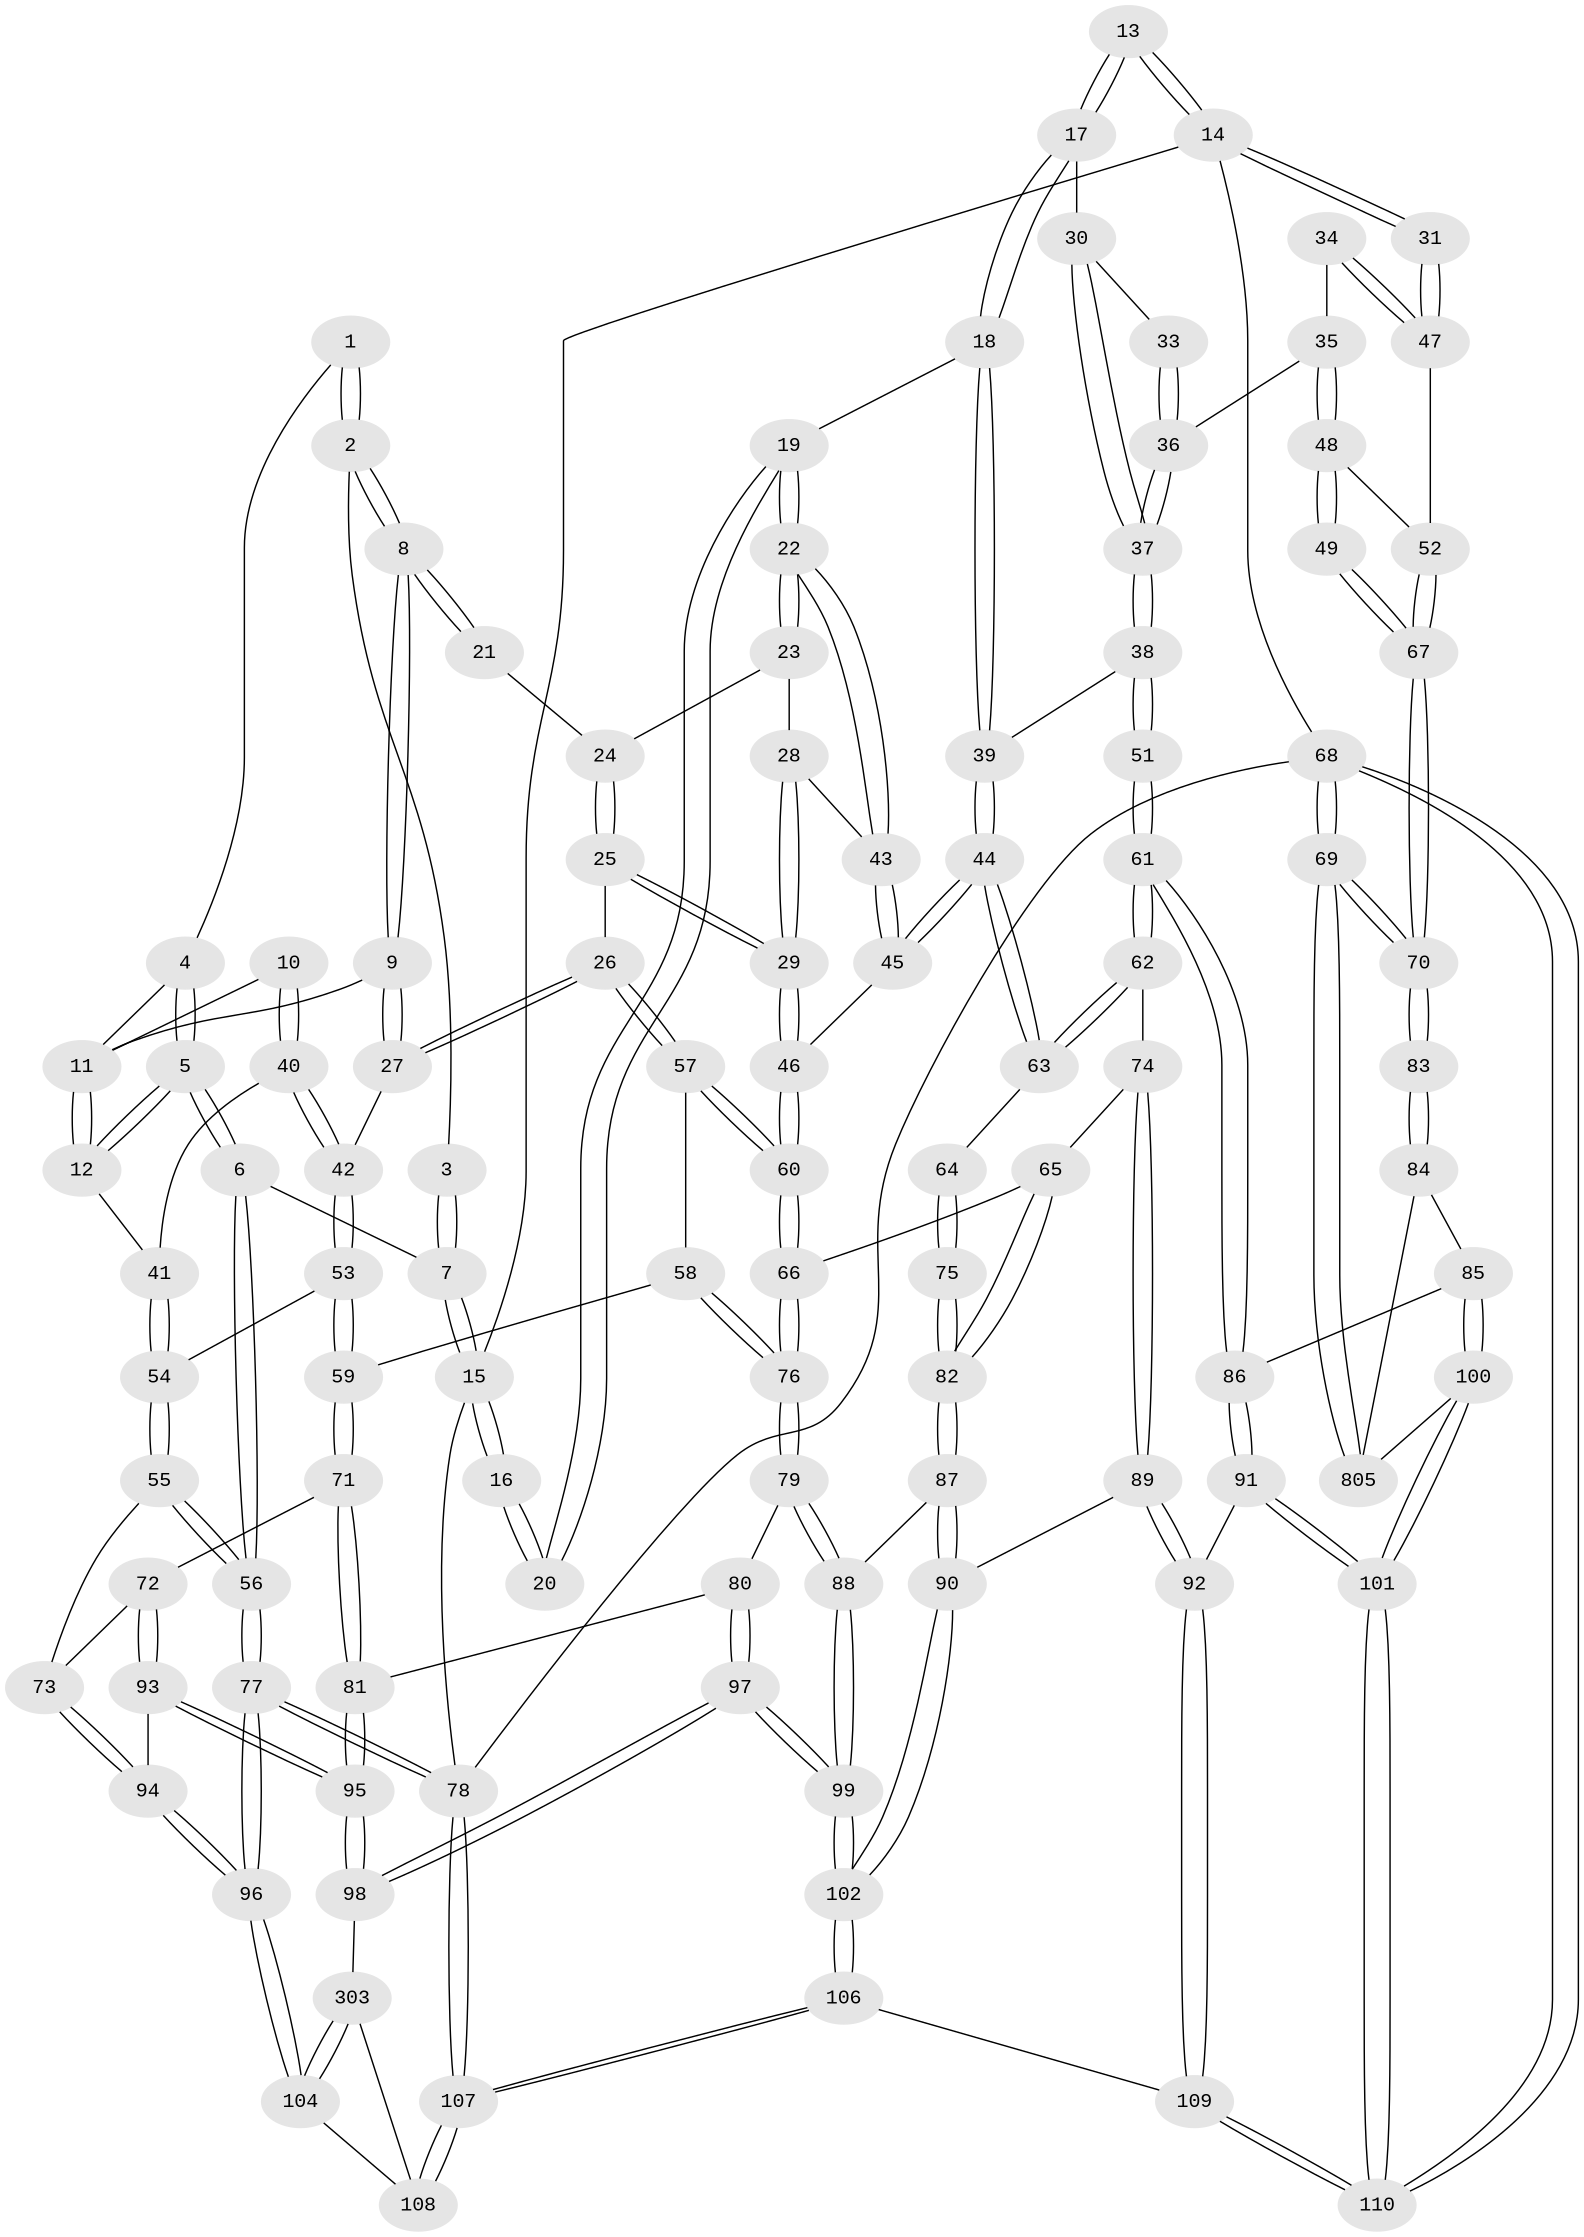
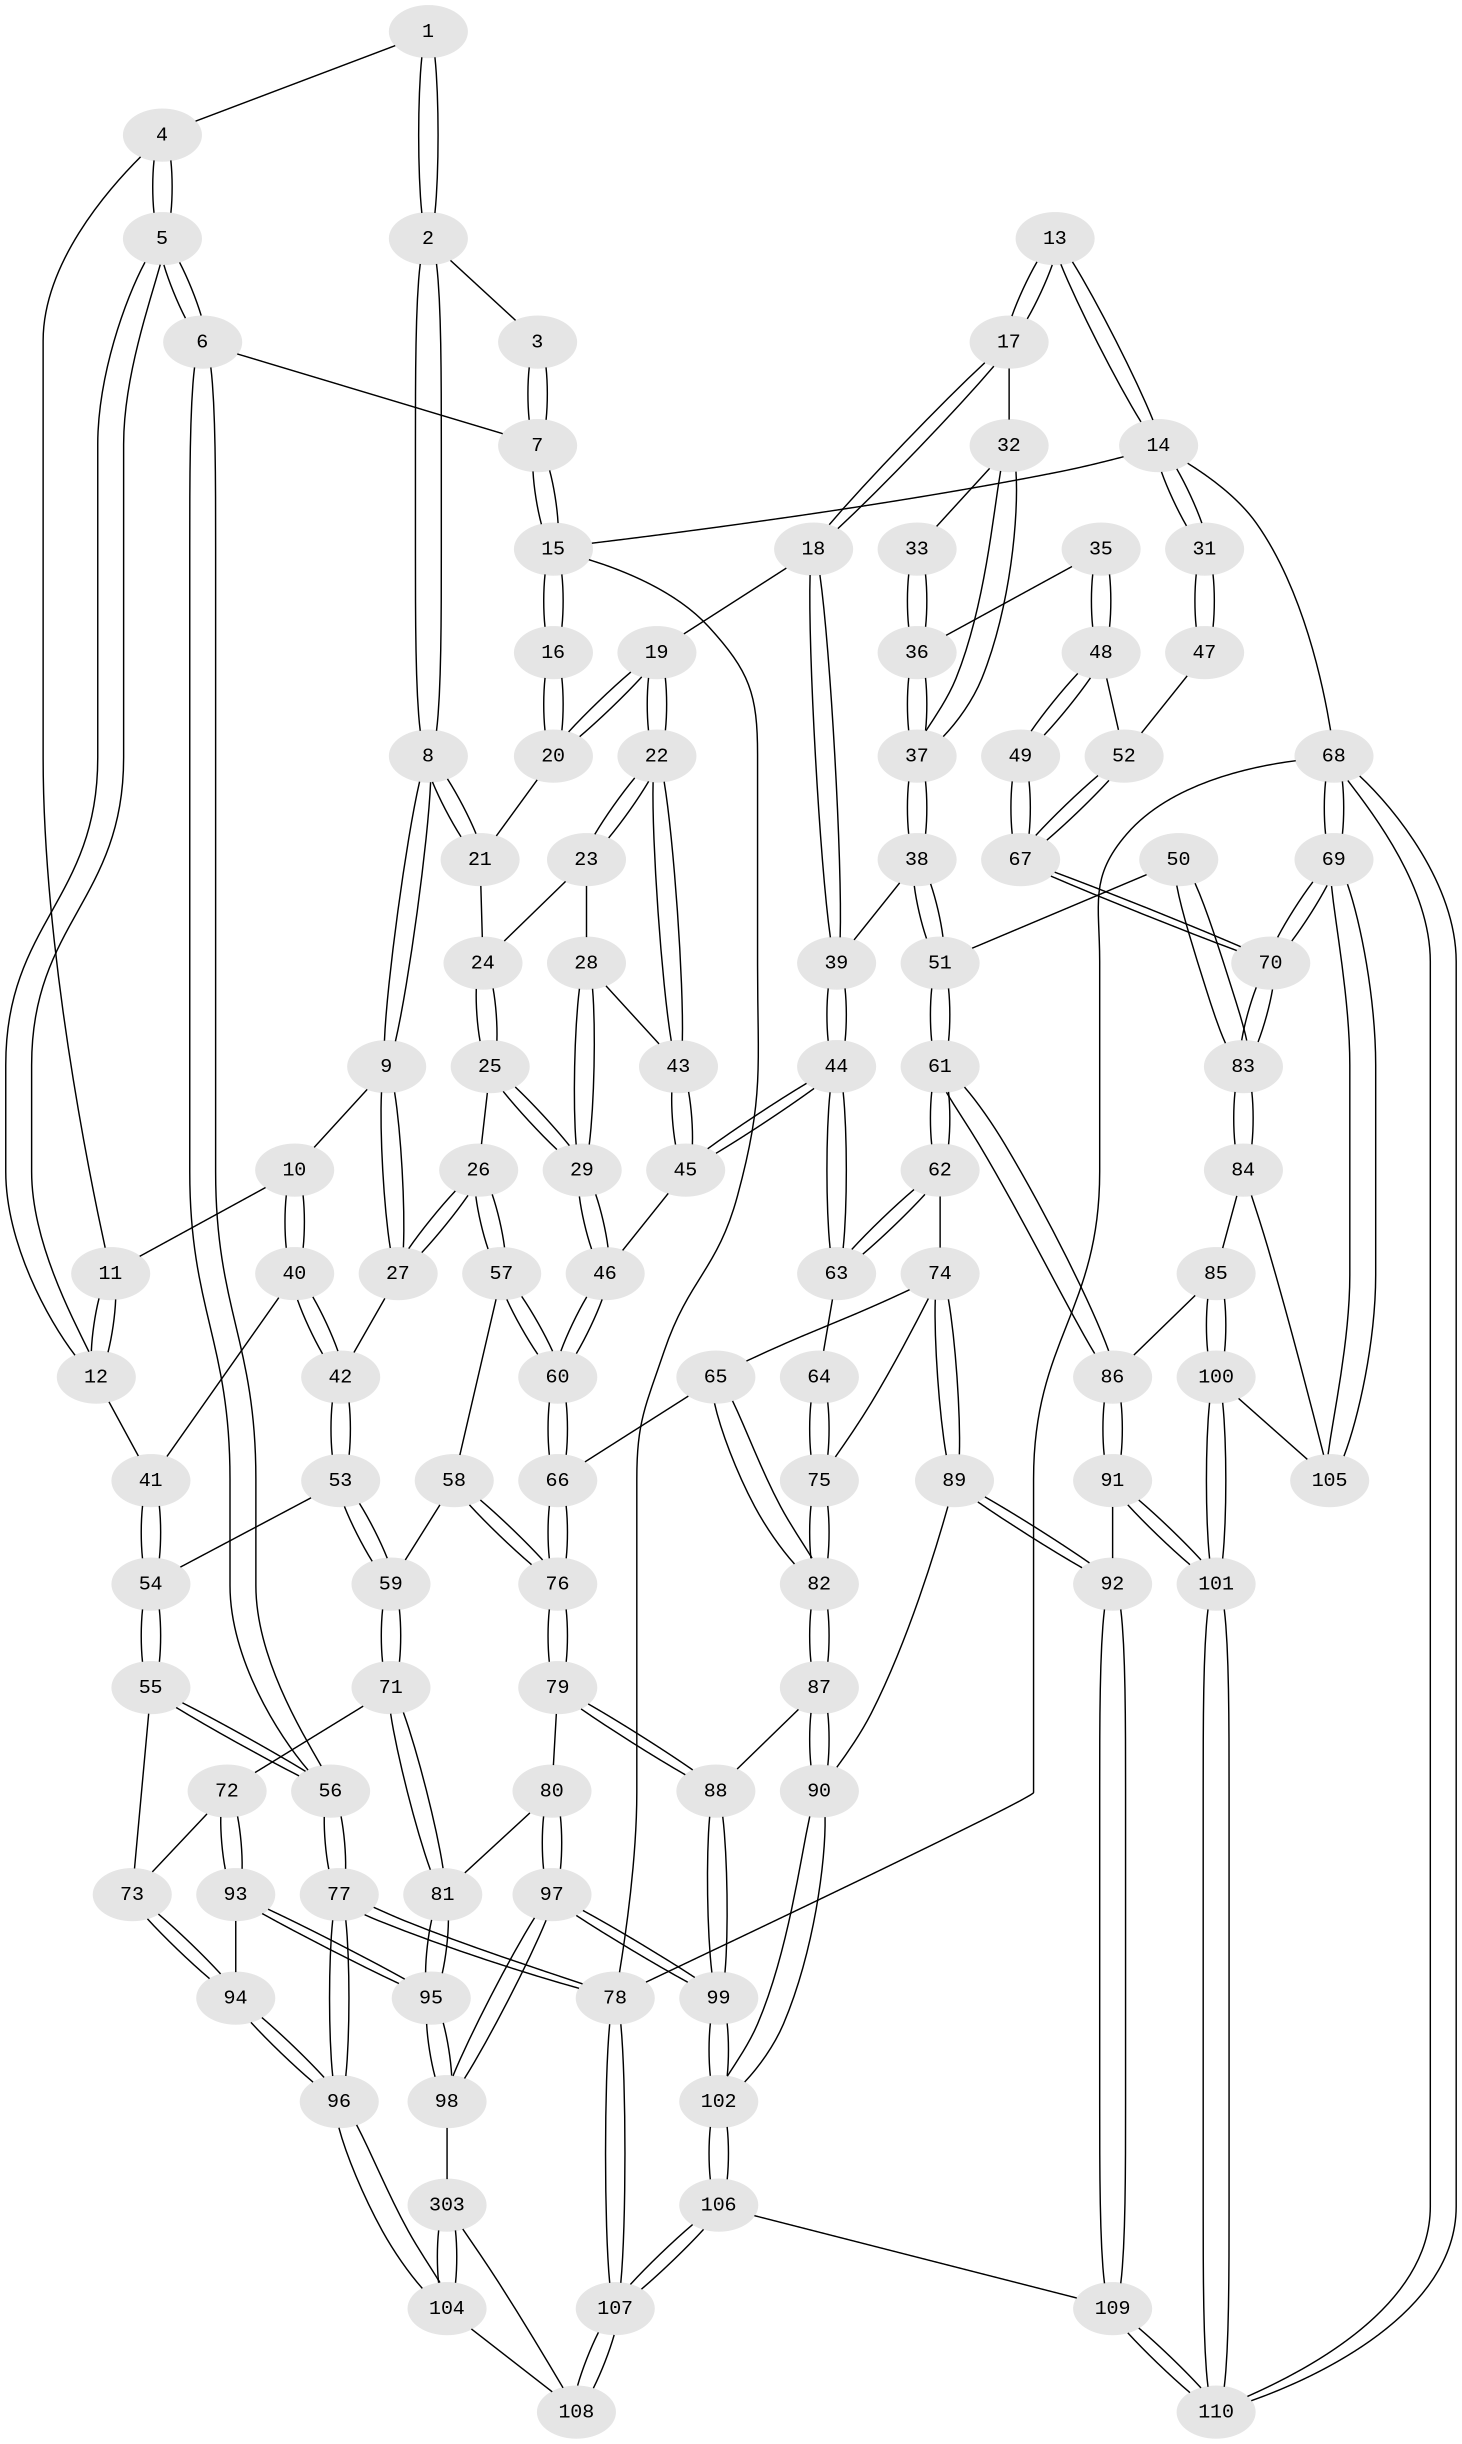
node "30": label "30" -> "32"
node "34": removed
edge "20" -- "21": added
node "50": added
edge "9" -- "11": now "9" -- "10"
edge "74" -- "75": added
node "805": label "805" -> "105"
